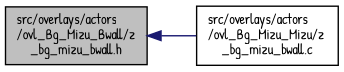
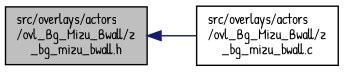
node "src/overlays/actors /ovl_Bg_Mizu_Mizu/z _bg_mizu_bwall.c": label "src/overlays/actors /ovl_Bg_Mizu_Mizu/z _bg_mizu_bwall.c" -> "src/overlays/actors /ovl_Bg_Mizu_Bwall/z _bg_mizu_bwall.c"
